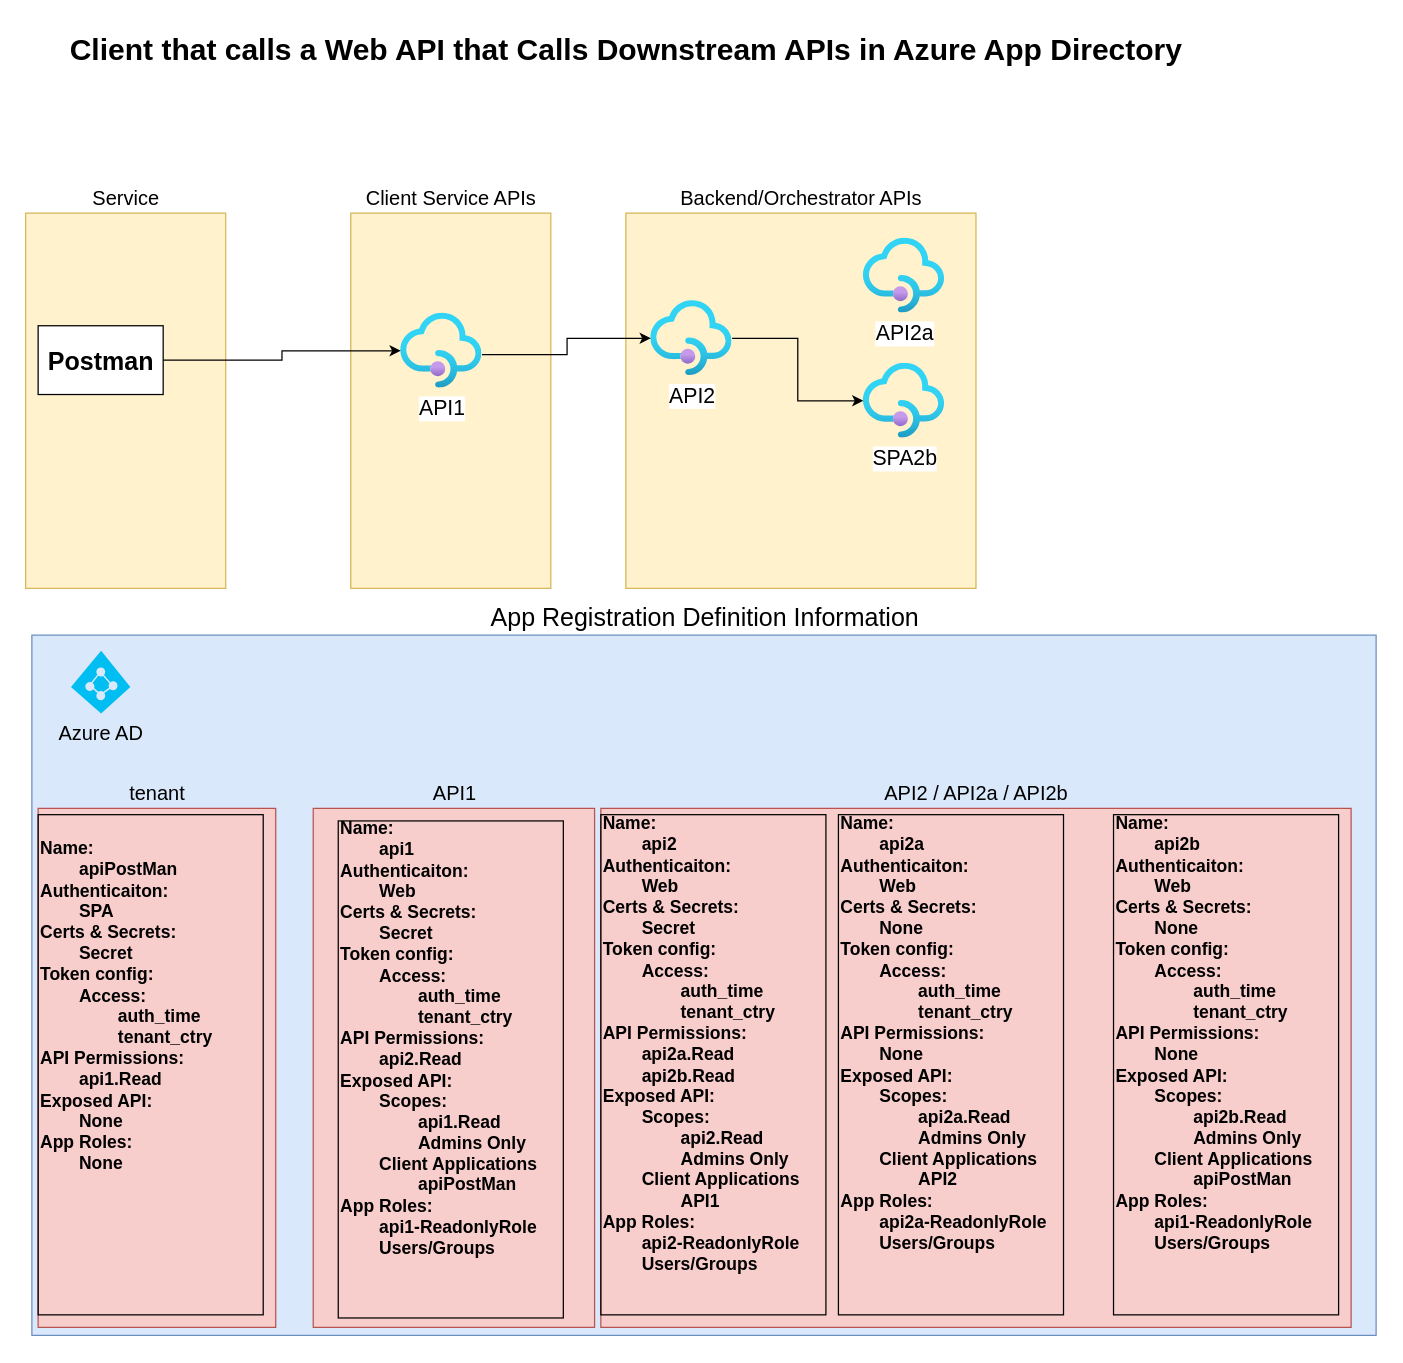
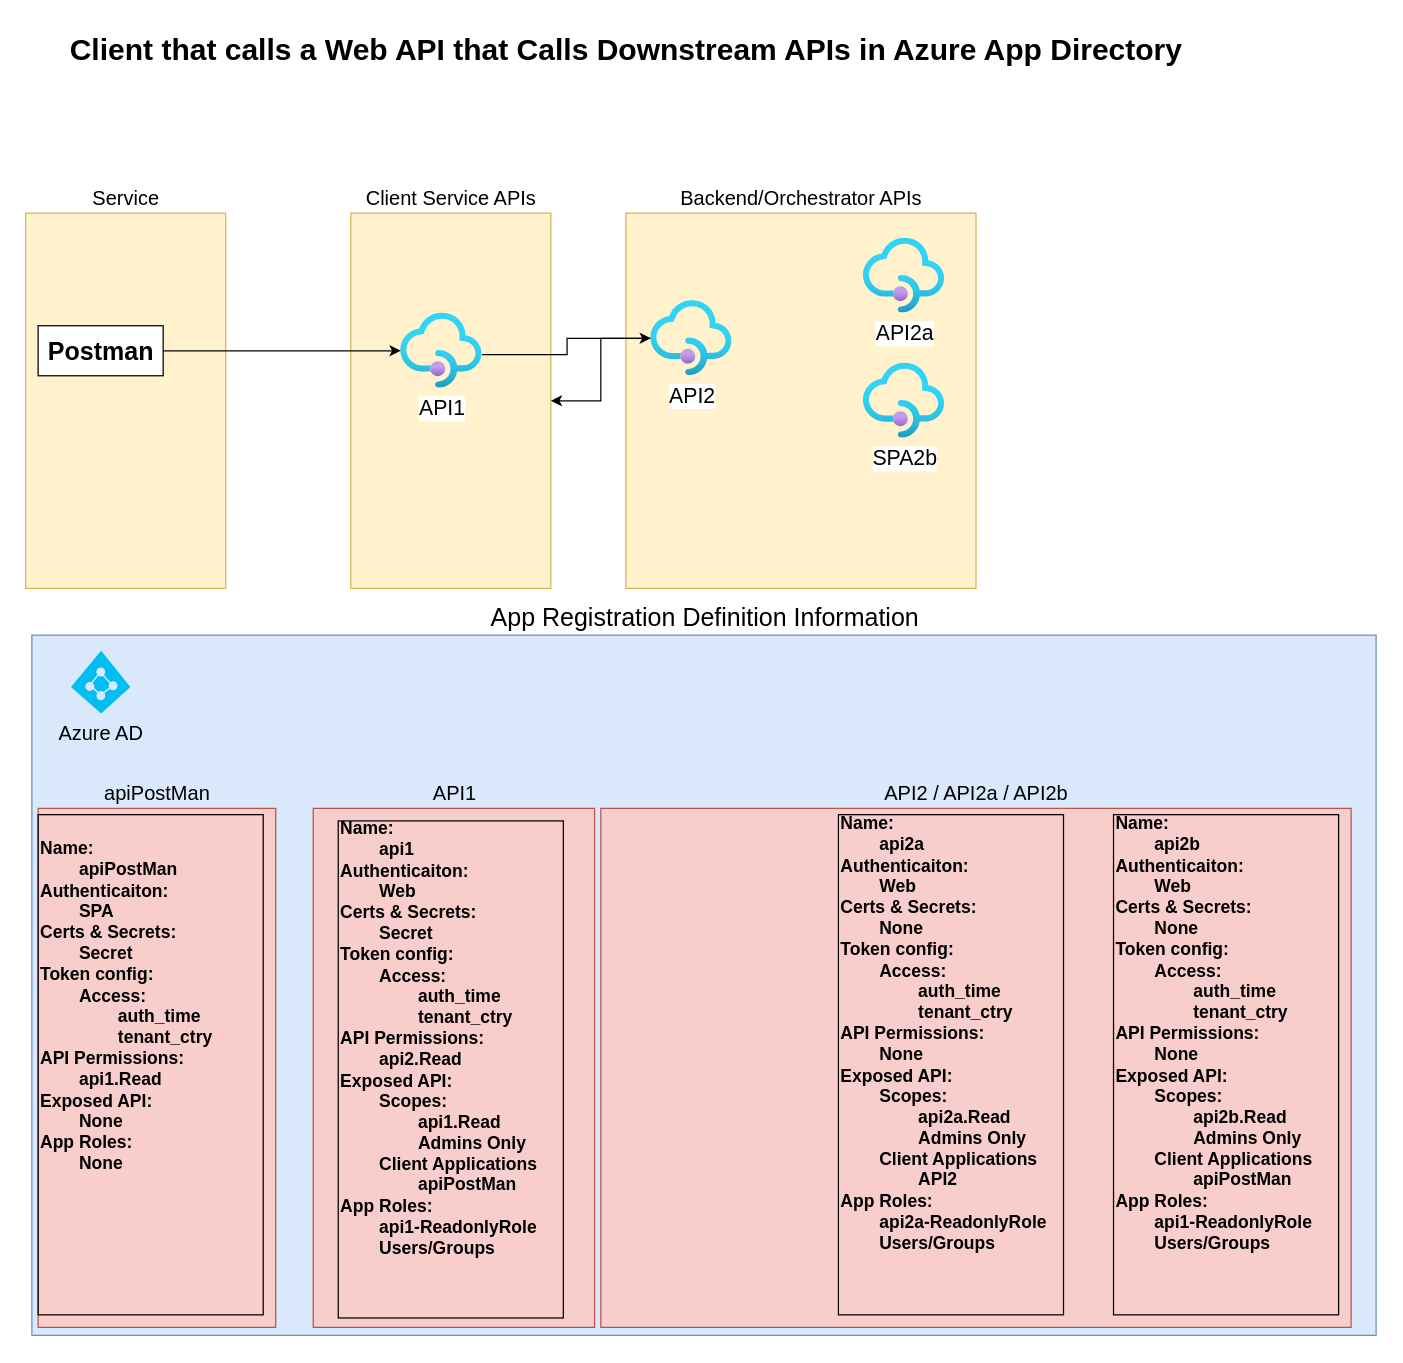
node "Postman": size 125x69 -> 125x50
edge "API2" -> "SPA2b": now "API2" -> "Client Service APIs"
node "tenant": label "tenant" -> "apiPostMan"
node "Name: api2 Authenticaiton: Web Certs & Secrets: Secret Token config: Access: auth_time tenant_ctry API Permissions: api2a.Read api2b.Read Exposed API: Scopes: api2.Read Admins Only Client Applications API1 App Roles: api2-ReadonlyRole Users/Groups": removed
